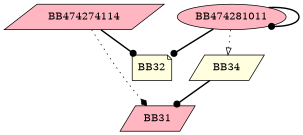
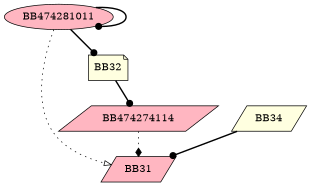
edge "BB474281011" -> "BB34": now "BB474281011" -> "BB31"
edge "BB474274114" -> "BB32": reversed
